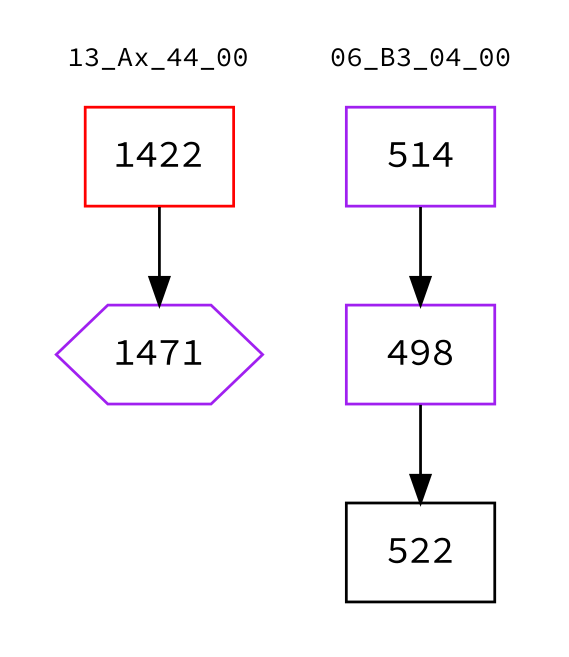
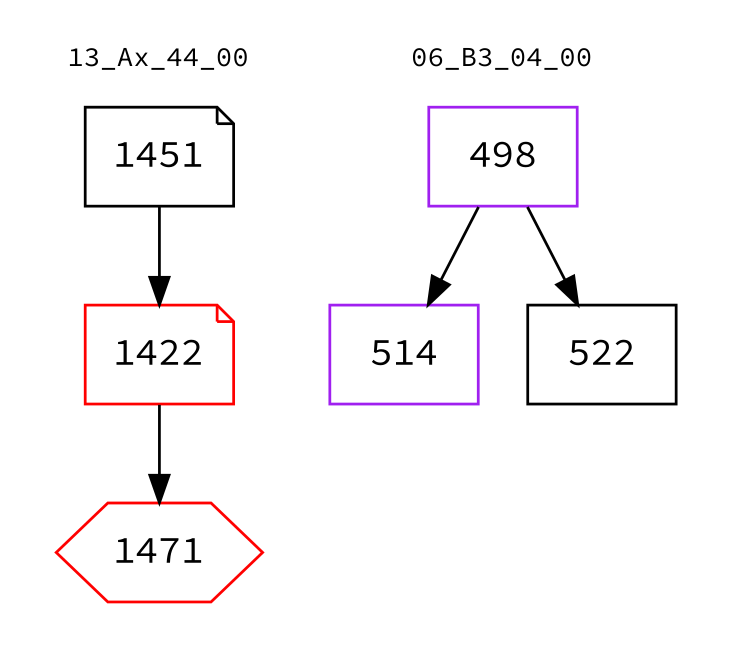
node "1451": added
node "1422": shape box -> note
edge "514" -> "498": reversed
node "1471": color purple -> red
